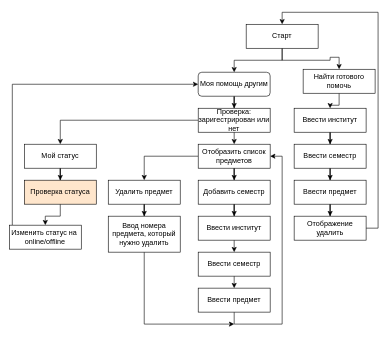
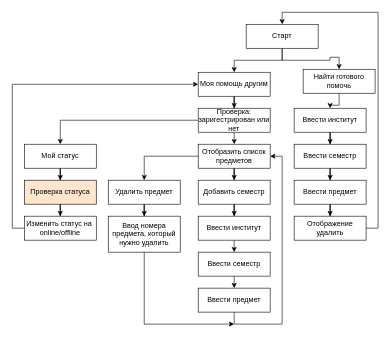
node "Моя помощь другим": shape rounded rectangle -> rectangle
node "Изменить статус на online/offline": moved (45, 237) -> (60, 228)
